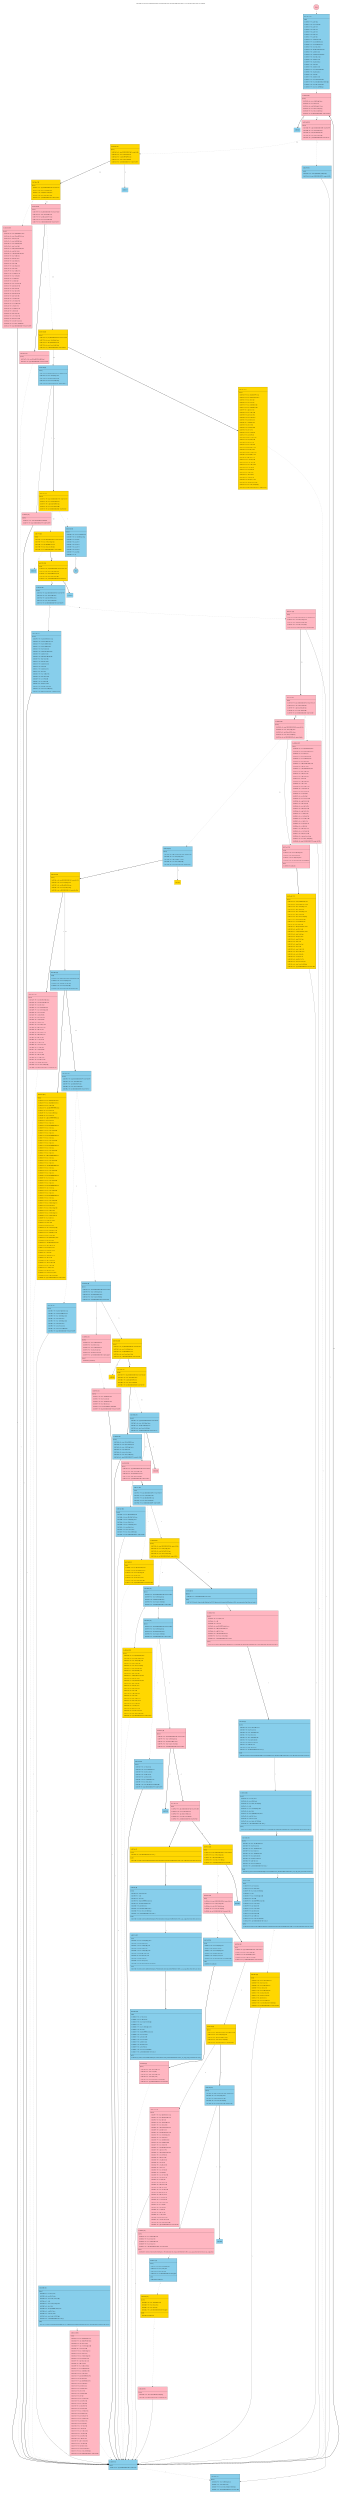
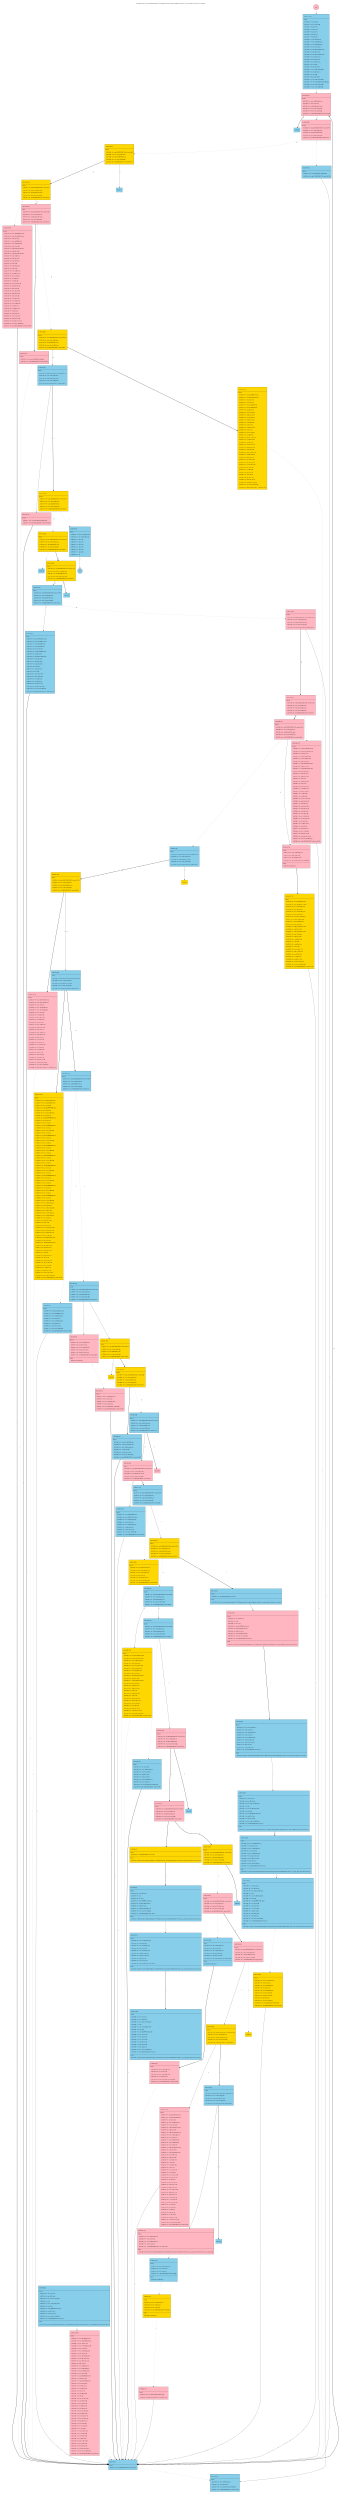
node "0x40270a": added
